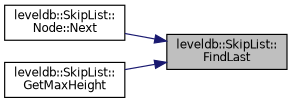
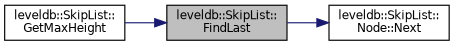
edge "leveldb::SkipList:: Node::Next" -> "leveldb::SkipList:: FindLast": reversed
